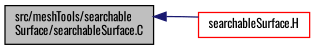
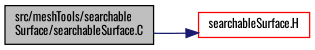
edge "searchableSurface.H" -> "src/meshTools/searchable Surface/searchableSurface.C": reversed
